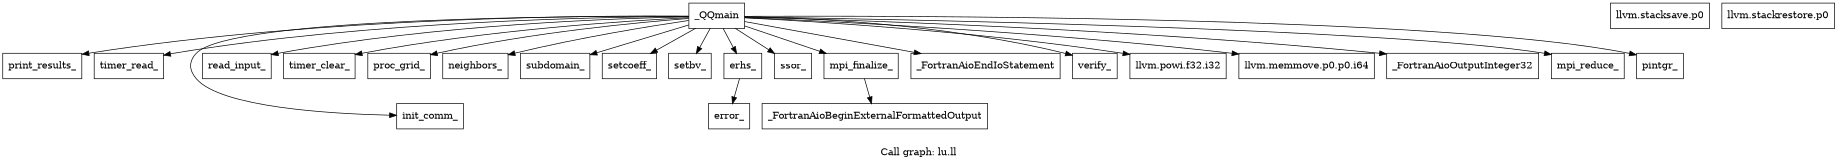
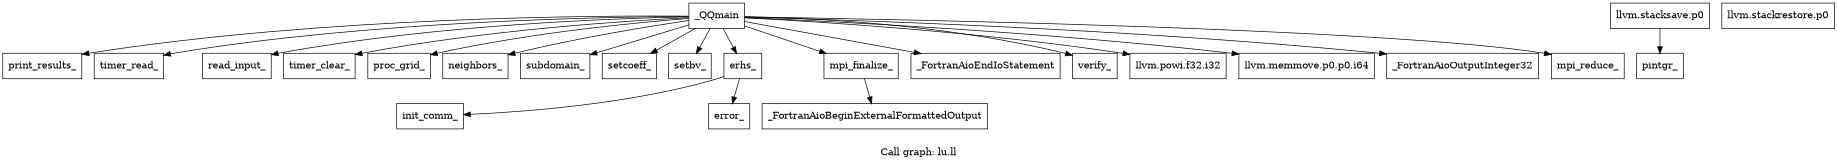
edge "_QQmain" -> "pintgr_": now "llvm.stacksave.p0" -> "pintgr_"
edge "_QQmain" -> "init_comm_": now "erhs_" -> "init_comm_"
node "ssor_": removed
